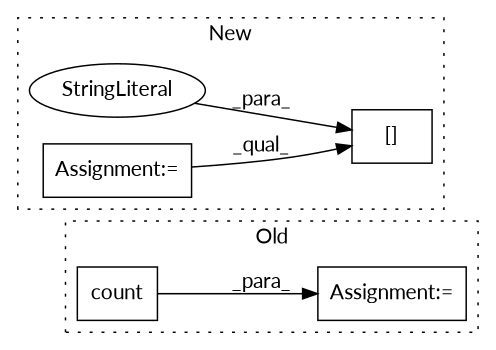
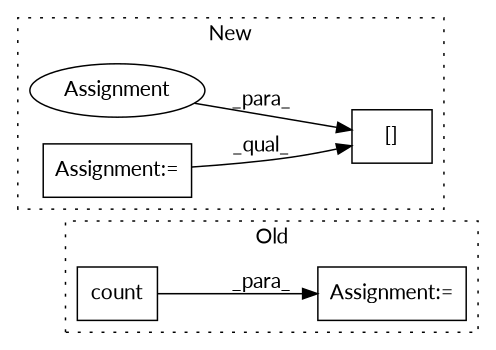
node "StringLiteral": label "StringLiteral" -> "Assignment"
